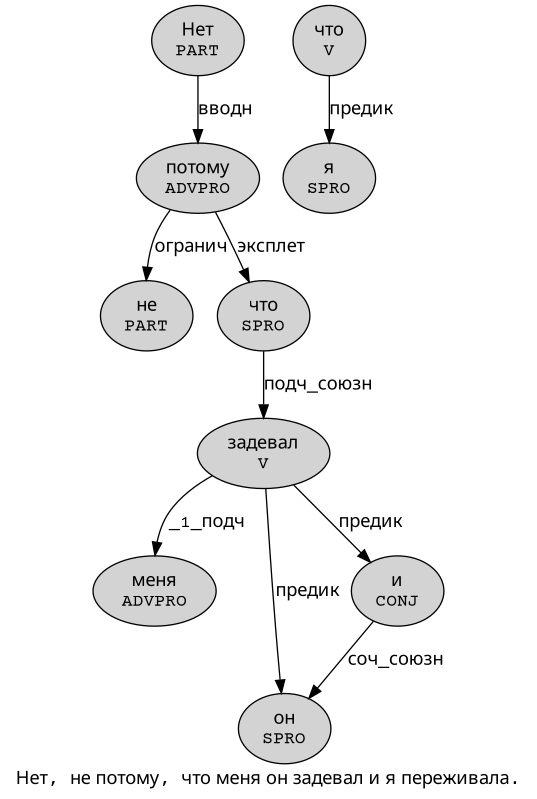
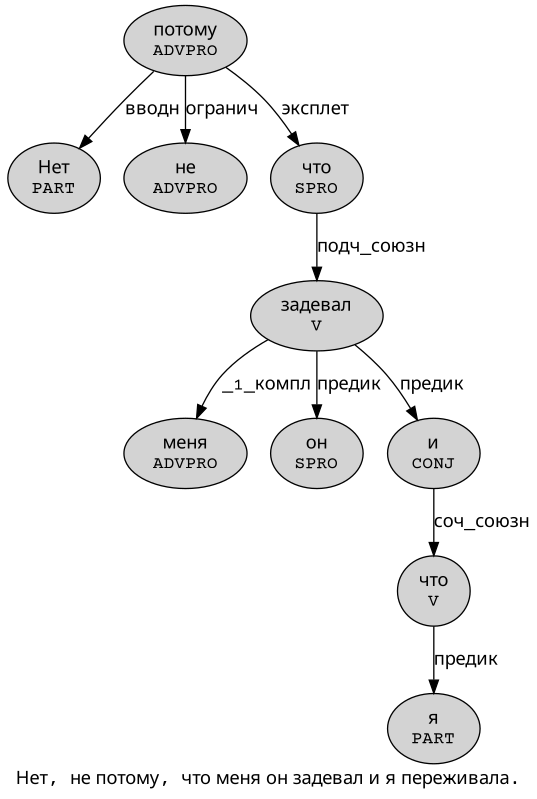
edge "Нет PART" -> "потому ADVPRO": reversed
node "я SPRO": label "я SPRO" -> "я PART"
node "не PART": label "не PART" -> "не ADVPRO"
edge "задевал V" -> "меня ADVPRO": label "_1_подч" -> "_1_компл"
edge "и CONJ" -> "он SPRO": now "и CONJ" -> "что V"
